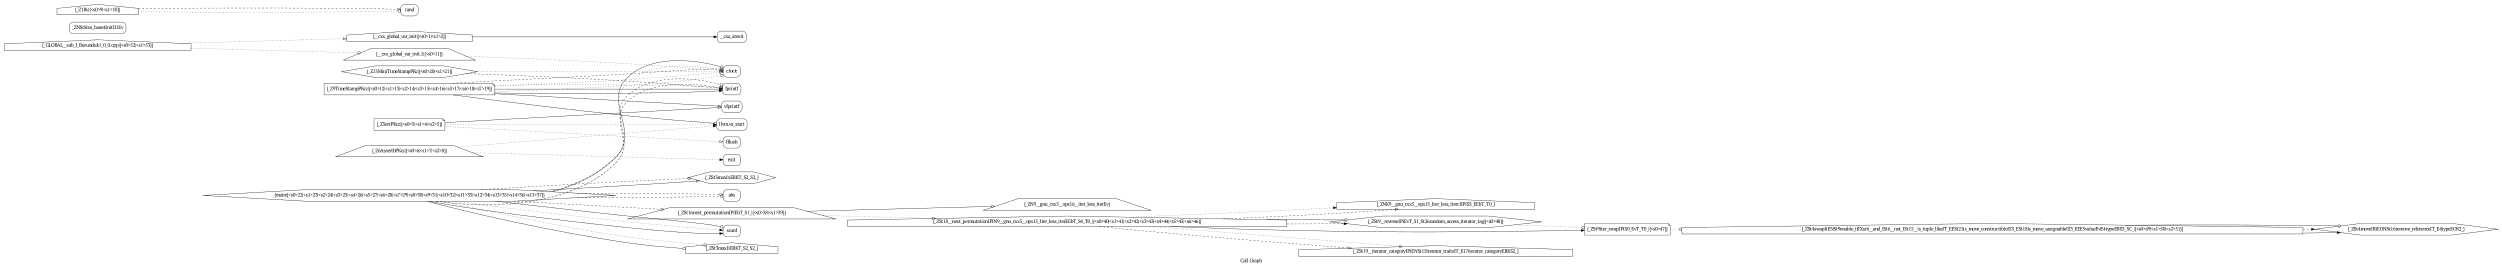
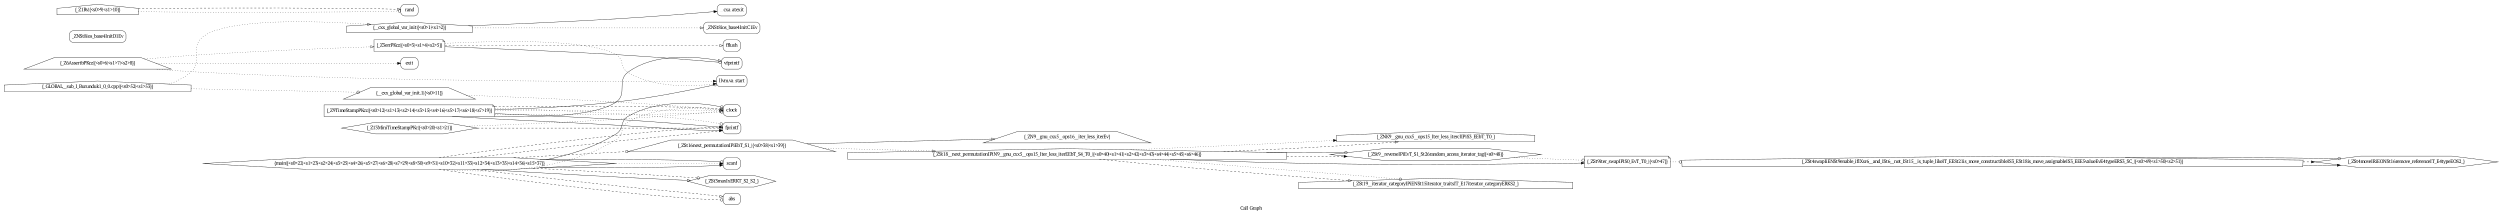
node "_ZNSt8ios_base4InitC1Ev": added
edge "{_Z6AssertbPKcz|{<s0>6|<s1>7|<s2>8}}" -> "{_Z3errPKcz|{<s0>3|<s1>4|<s2>5}}": added
edge "{_Z3errPKcz|{<s0>3|<s1>4|<s2>5}}" -> "vfprintf": arrowhead onormal -> odot
edge "{_Z3errPKcz|{<s0>3|<s1>4|<s2>5}}" -> "fflush": style dotted -> dashed
node "{_ZSt3maxIiERKT_S2_S2_}": removed
